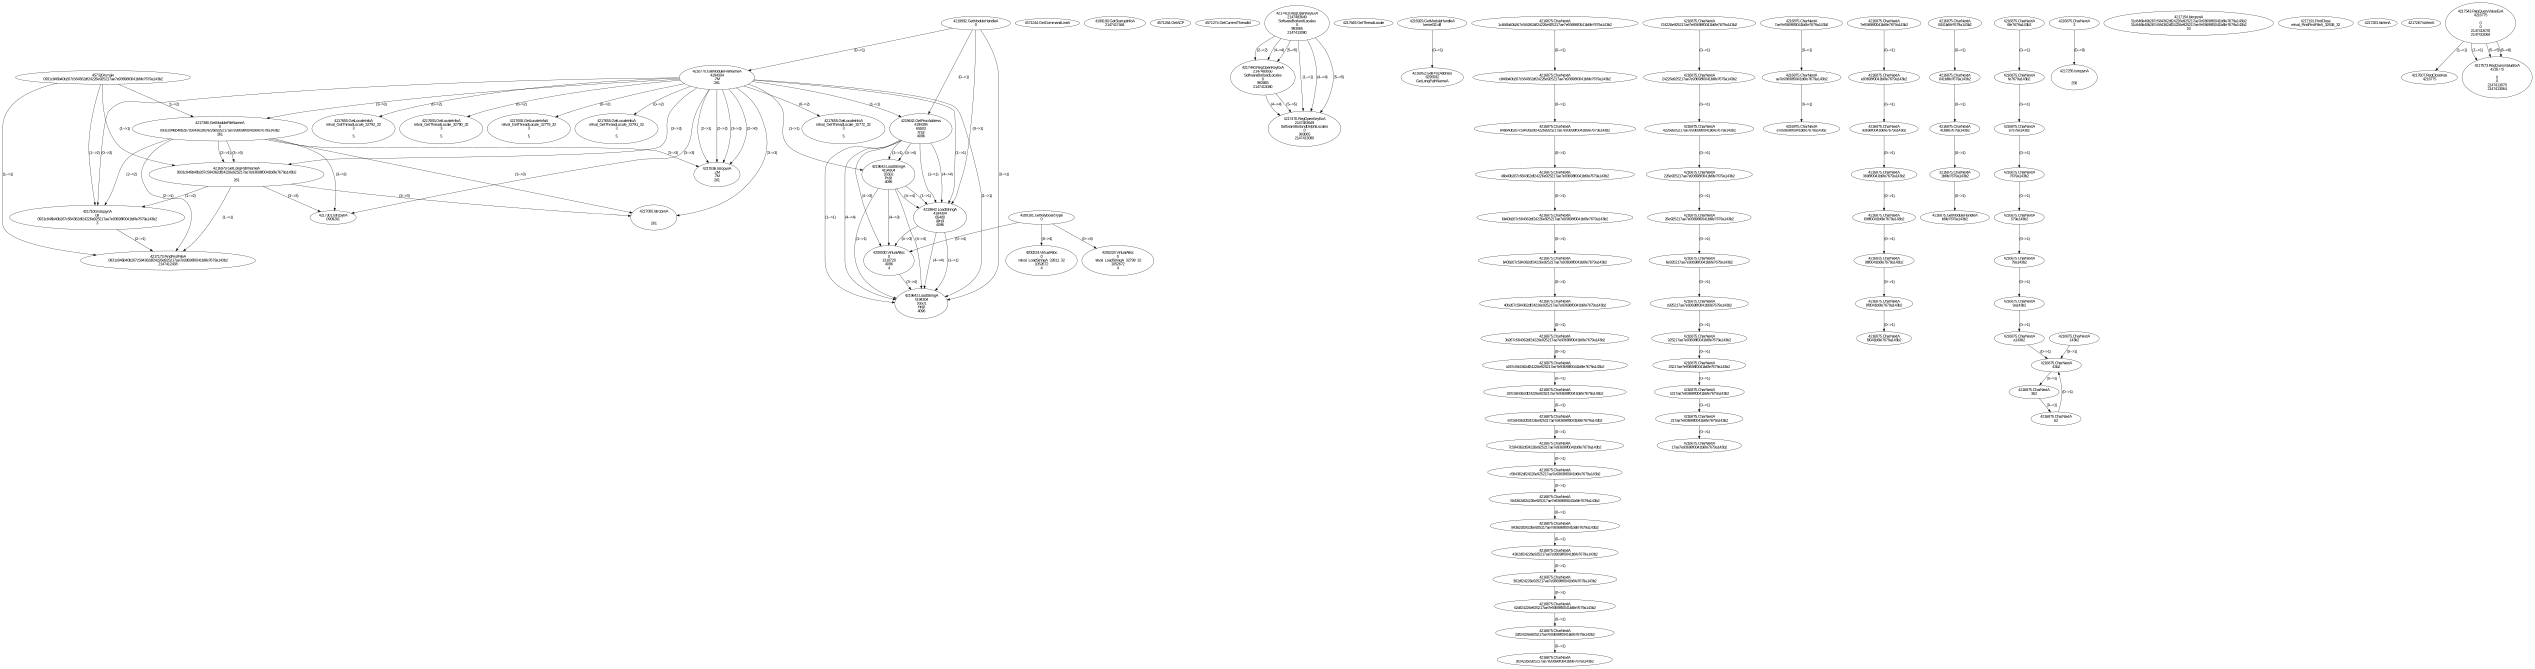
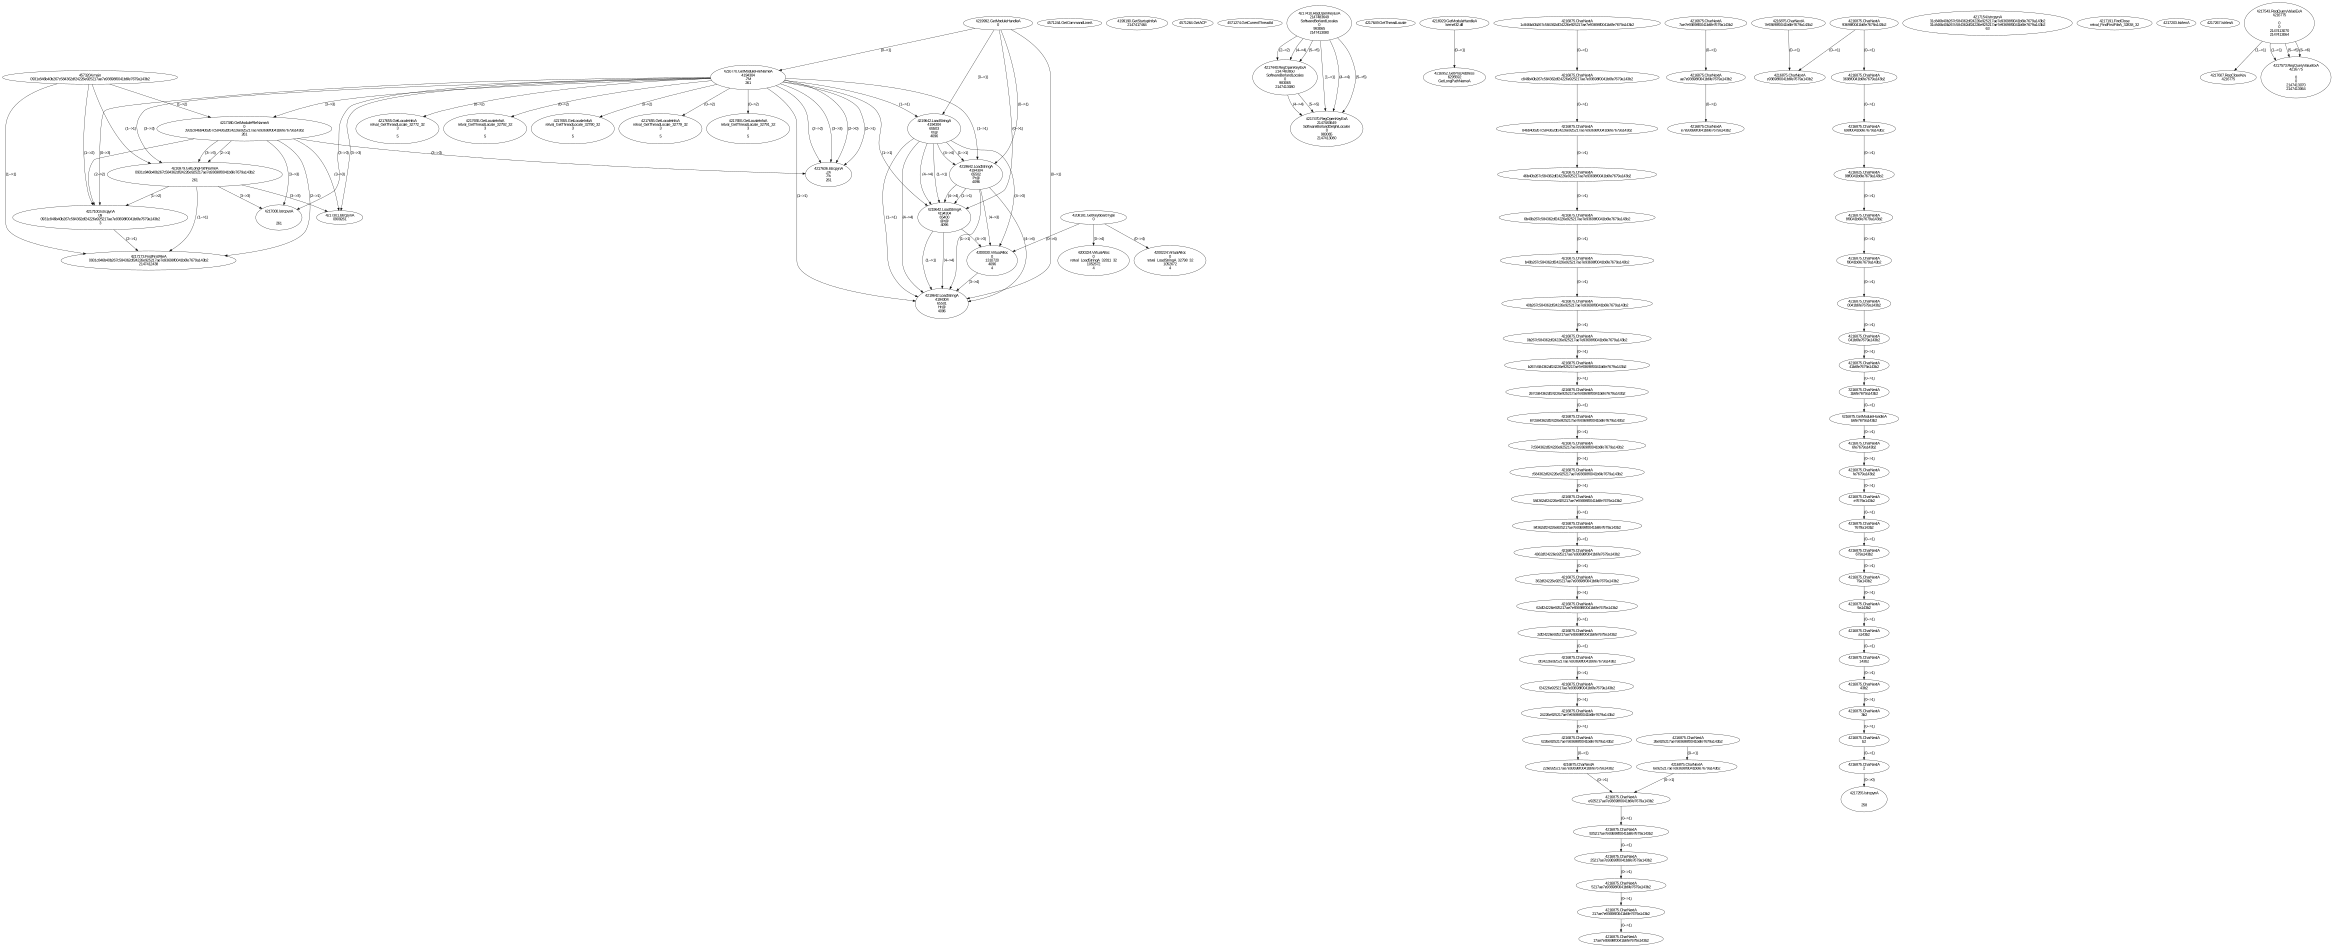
edge "4219992.GetModuleHandleA 0" -> "4219642.LoadStringA 4194304 65502 Pr@ 4096": added, label "(0-->1)"
edge "4216875.CharNextA e93698f0041b6fe7679a143b2" -> "4216875.CharNextA 93698f0041b6fe7679a143b2": reversed
node "4219642.GetProcAddress 4194304 65503 Xr@ 4096": label "4219642.GetProcAddress 4194304 65503 Xr@ 4096" -> "4219642.LoadStringA 4194304 65503 Xr@ 4096"
edge "4216875.CharNextA 226e925217ae7e93698f0041b6fe7679a143b2" -> "4216875.CharNextA 26e925217ae7e93698f0041b6fe7679a143b2": now "4216875.CharNextA 226e925217ae7e93698f0041b6fe7679a143b2" -> "4216875.CharNextA e925217ae7e93698f0041b6fe7679a143b2"
edge "4216875.CharNextA f0041b6fe7679a143b2" -> "4216875.CharNextA 0041b6fe7679a143b2": added, label "(0-->1)"
edge "4216875.CharNextA a143b2" -> "4216875.CharNextA 43b2": now "4216875.CharNextA a143b2" -> "4216875.CharNextA 143b2"
edge "4216875.CharNextA b2" -> "4216875.CharNextA 43b2": now "4216875.CharNextA b2" -> "4216875.CharNextA 2"
edge "4216875.GetModuleHandleA b6fe7679a143b2" -> "4216875.CharNextA 6fe7679a143b2": added, label "(0-->1)"
edge "4216875.CharNextA df24226e925217ae7e93698f0041b6fe7679a143b2" -> "4216875.CharNextA f24226e925217ae7e93698f0041b6fe7679a143b2": added, label "(0-->1)"
